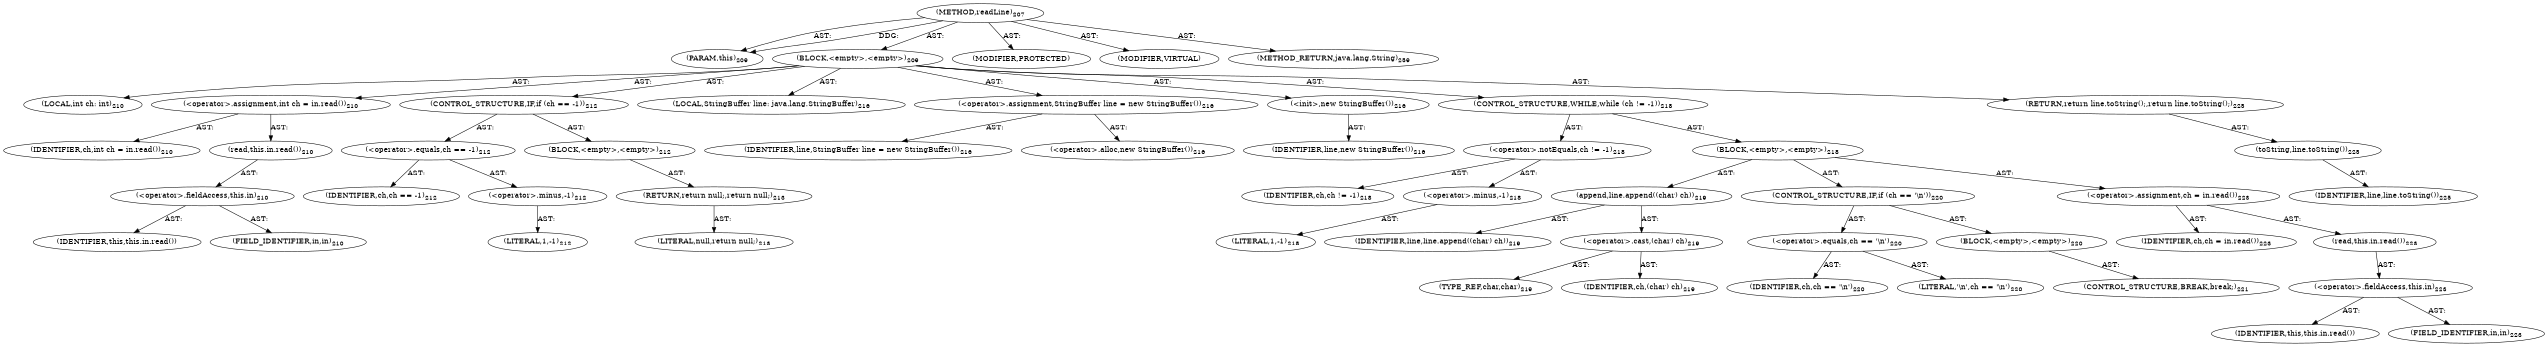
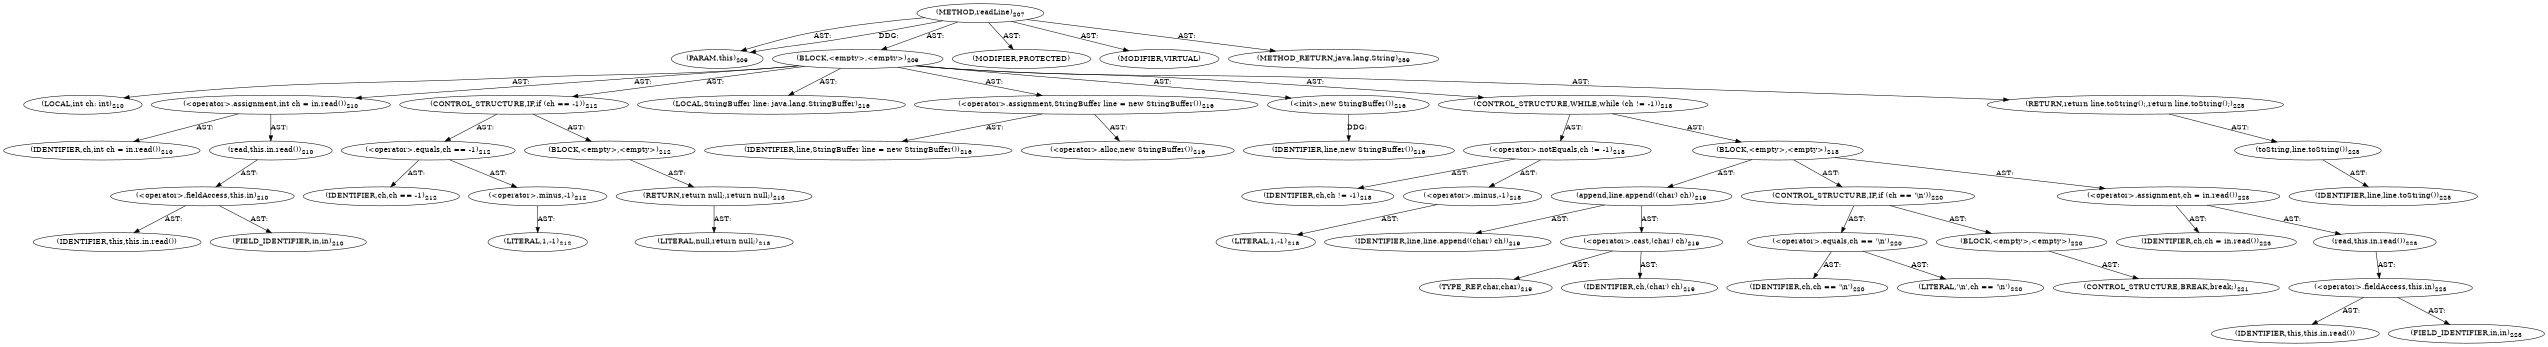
edge "(<init>,new StringBuffer())" -> "(IDENTIFIER,line,new StringBuffer())": label "AST: " -> "DDG: "
